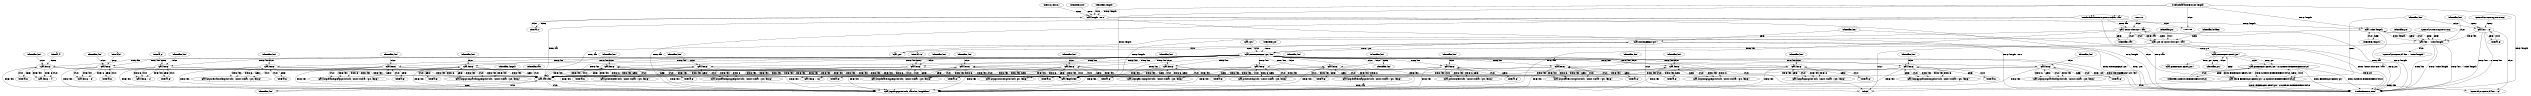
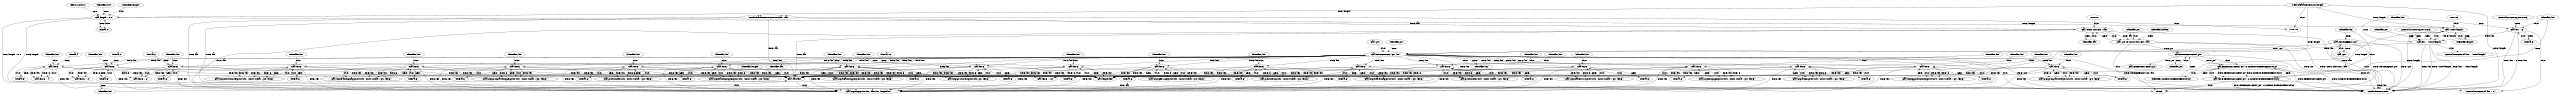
node "1000153": added
